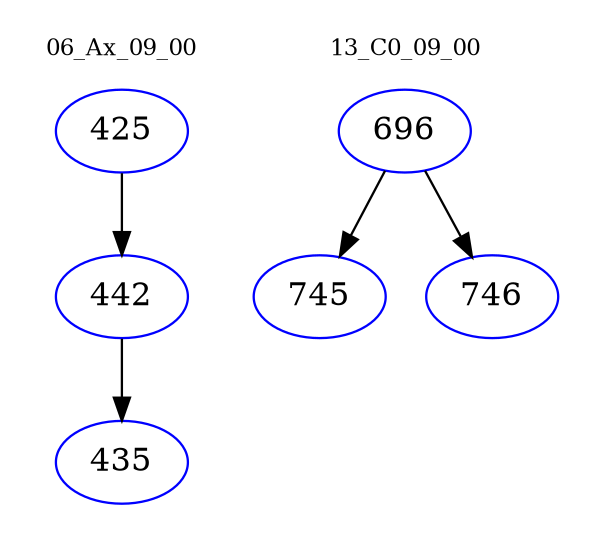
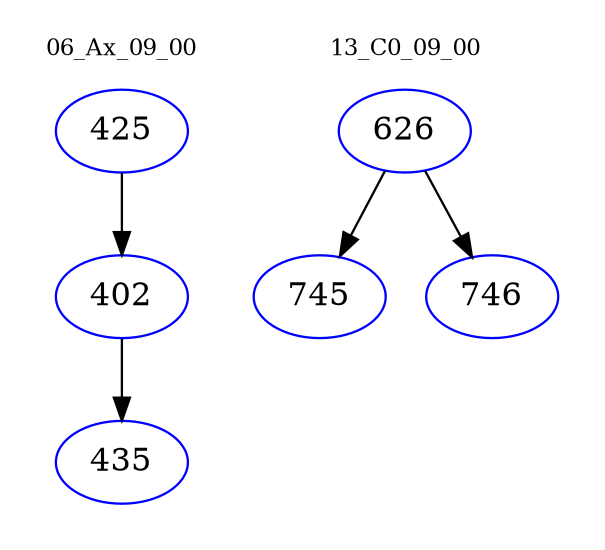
node "696": label "696" -> "626"
node "442": label "442" -> "402"
